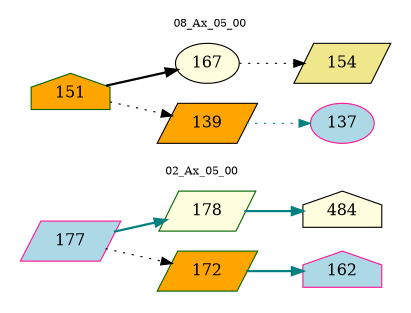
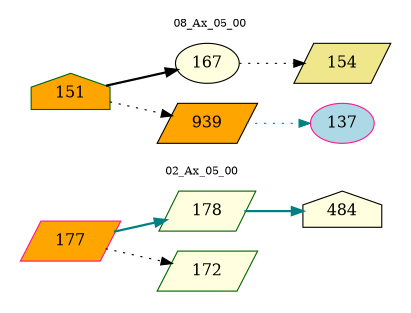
node "139": label "139" -> "939"
node "177": fillcolor lightblue -> orange
node "172": fillcolor orange -> lightyellow
node "162": removed
